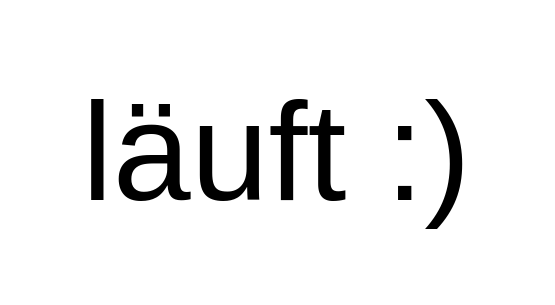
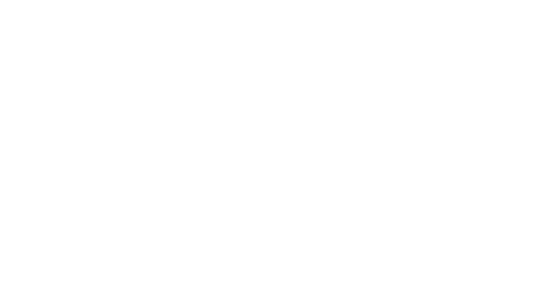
node "läuft :)": removed
